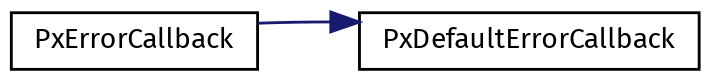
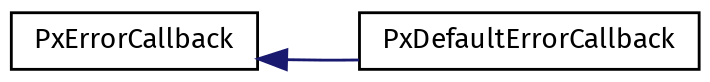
edge "PxErrorCallback" -> "PxDefaultErrorCallback": reversed
